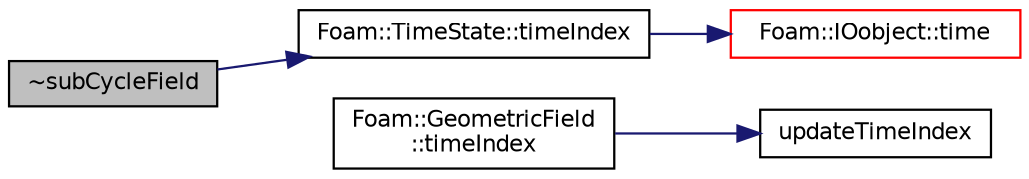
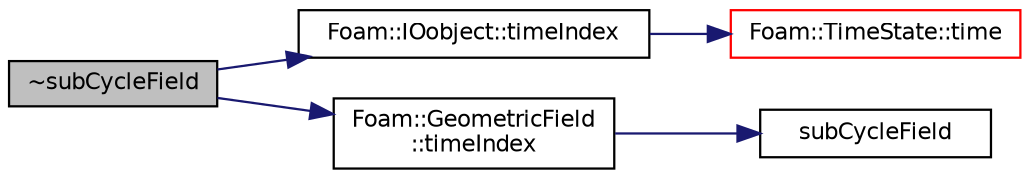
node "Foam::TimeState::timeIndex": label "Foam::TimeState::timeIndex" -> "Foam::IOobject::timeIndex"
node "Foam::IOobject::time": label "Foam::IOobject::time" -> "Foam::TimeState::time"
edge "~subCycleField" -> "Foam::GeometricField ::timeIndex": added
node "updateTimeIndex": label "updateTimeIndex" -> "subCycleField"
